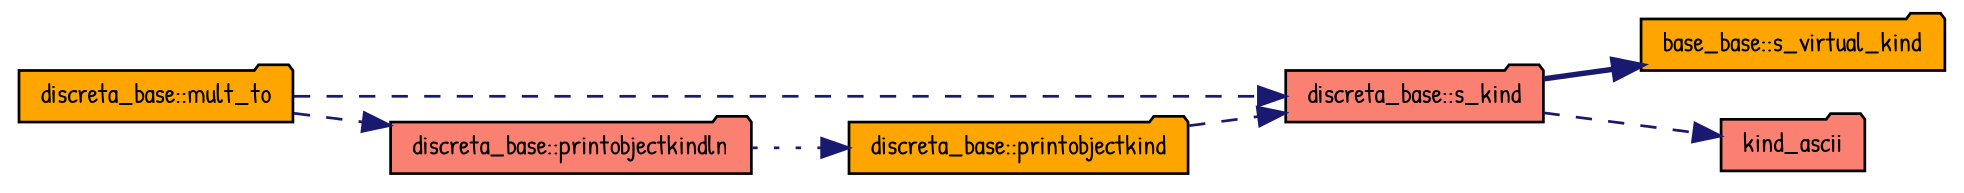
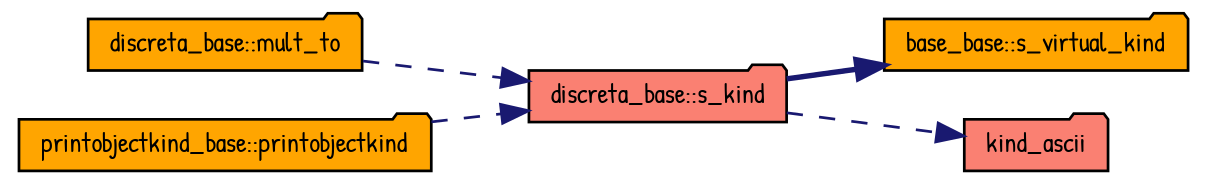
node "discreta_base::printobjectkindln": removed
node "discreta_base::printobjectkind": label "discreta_base::printobjectkind" -> "printobjectkind_base::printobjectkind"
